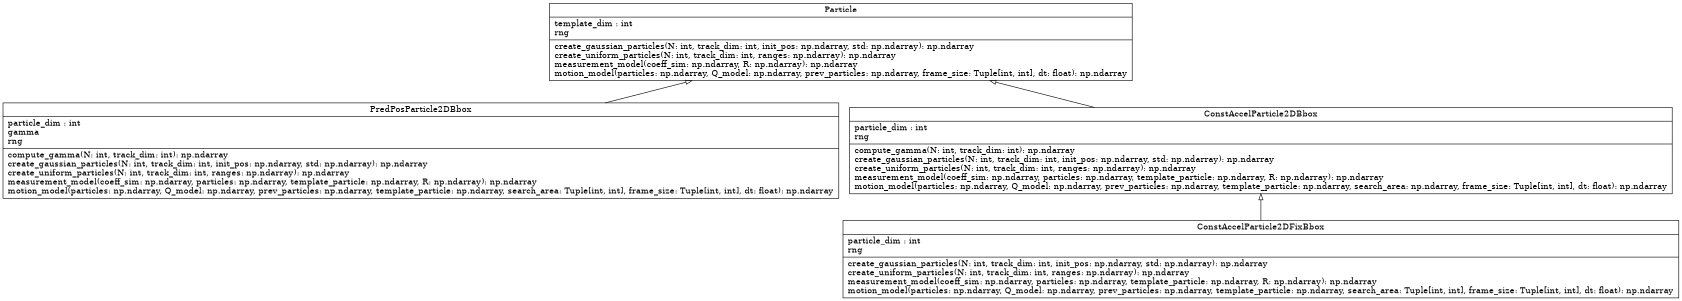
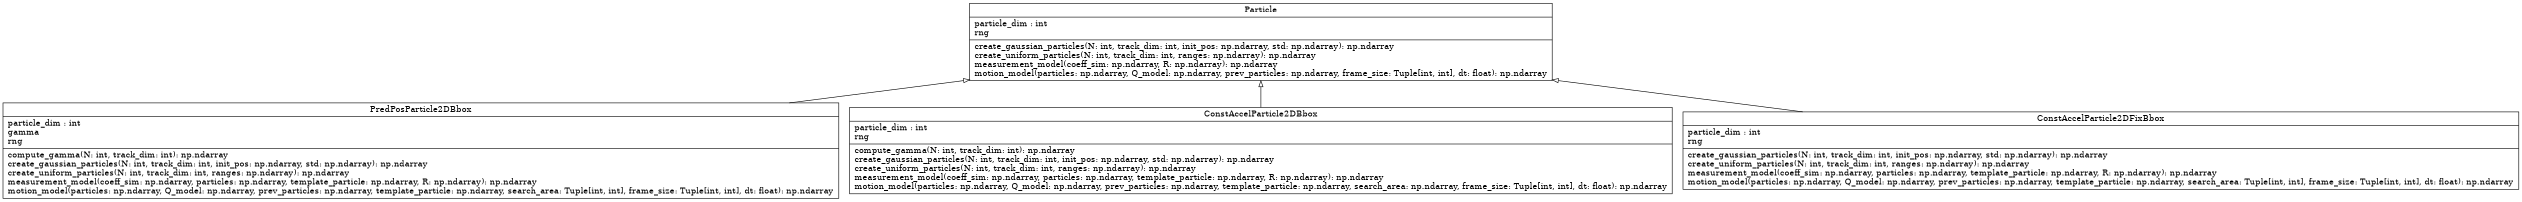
node "Particle": text "template_dim : int" -> "particle_dim : int"
edge "ConstAccelParticle2DFixBbox" -> "ConstAccelParticle2DBbox": now "ConstAccelParticle2DFixBbox" -> "Particle"
